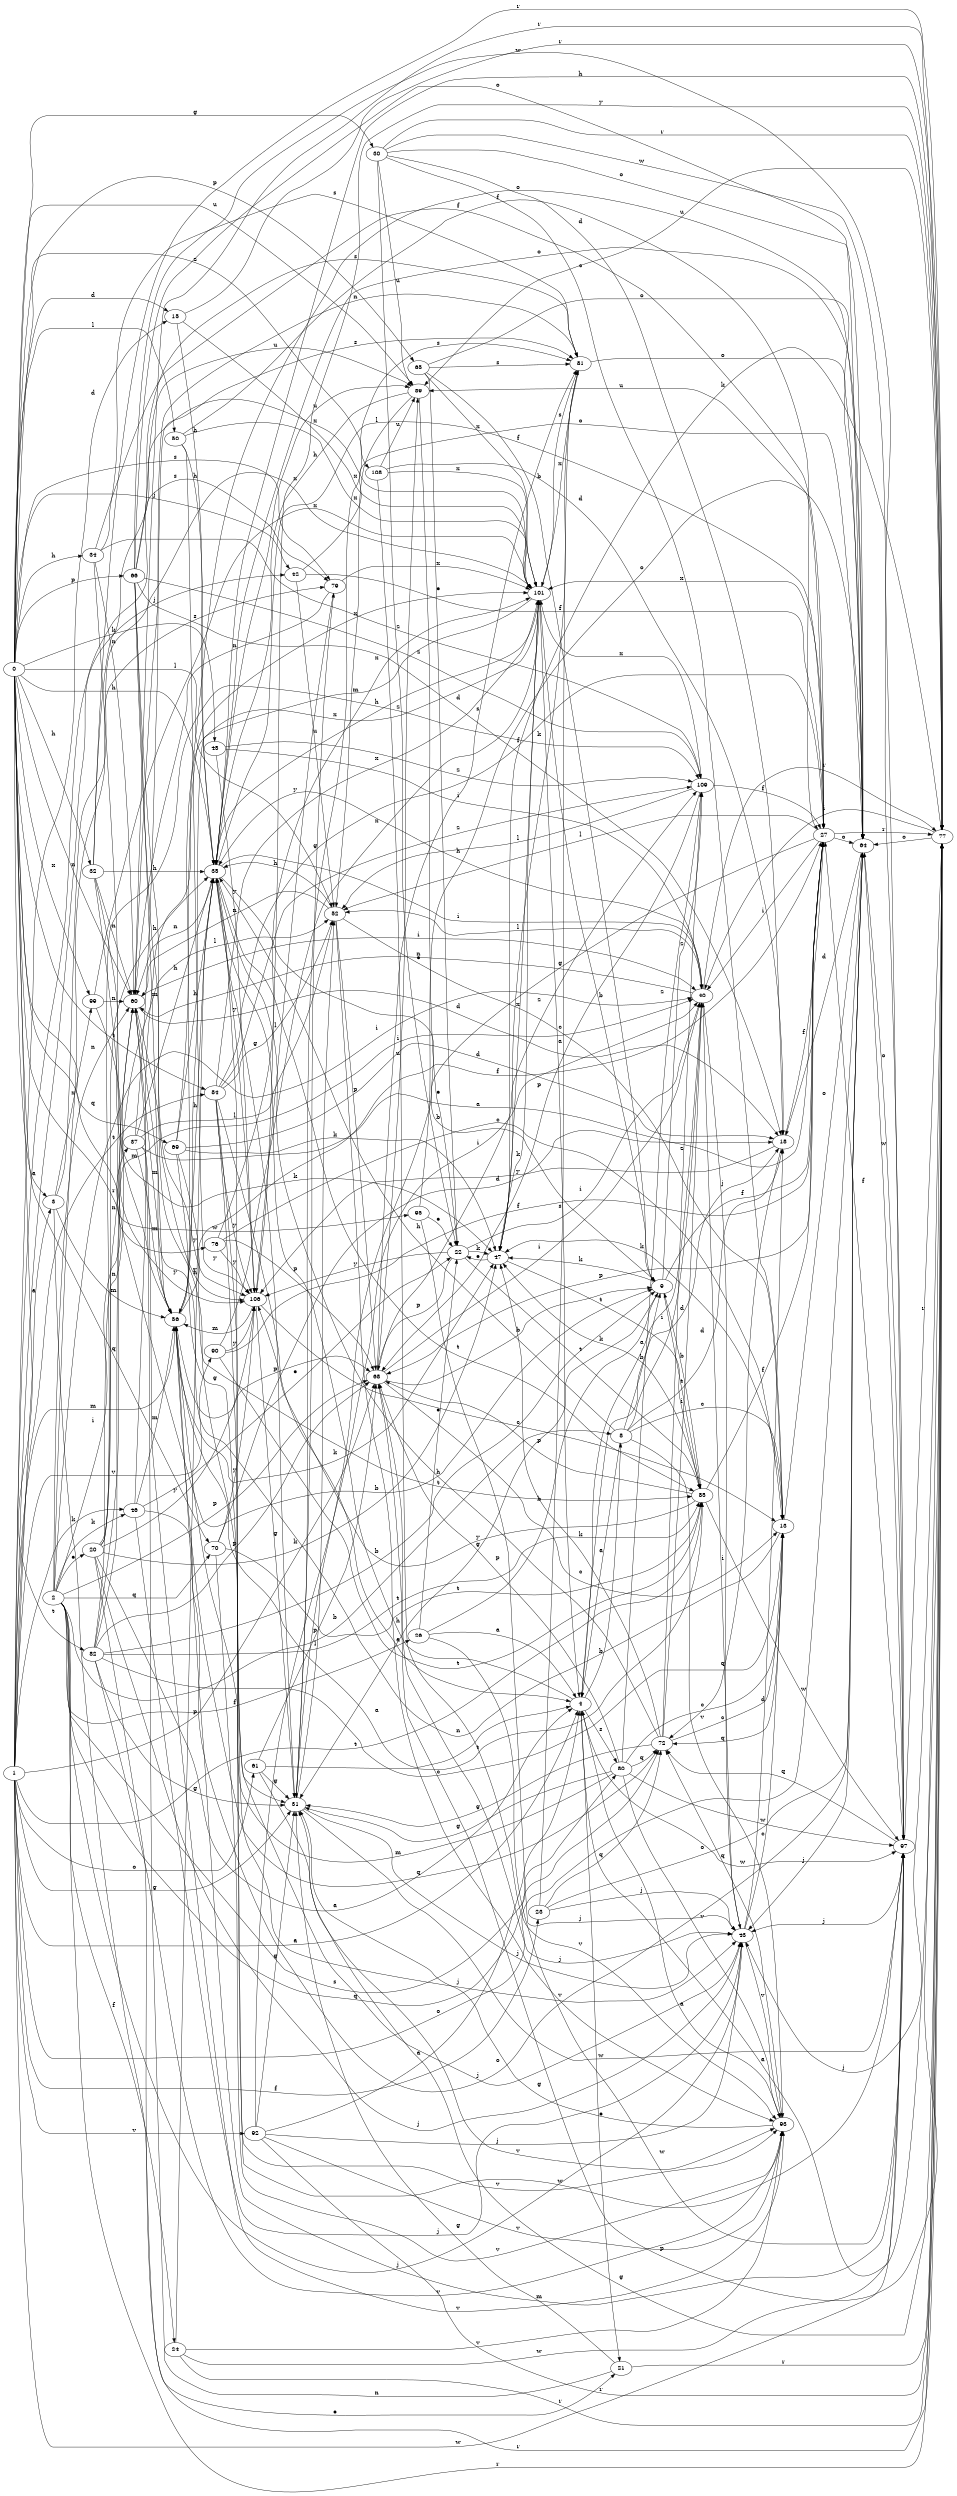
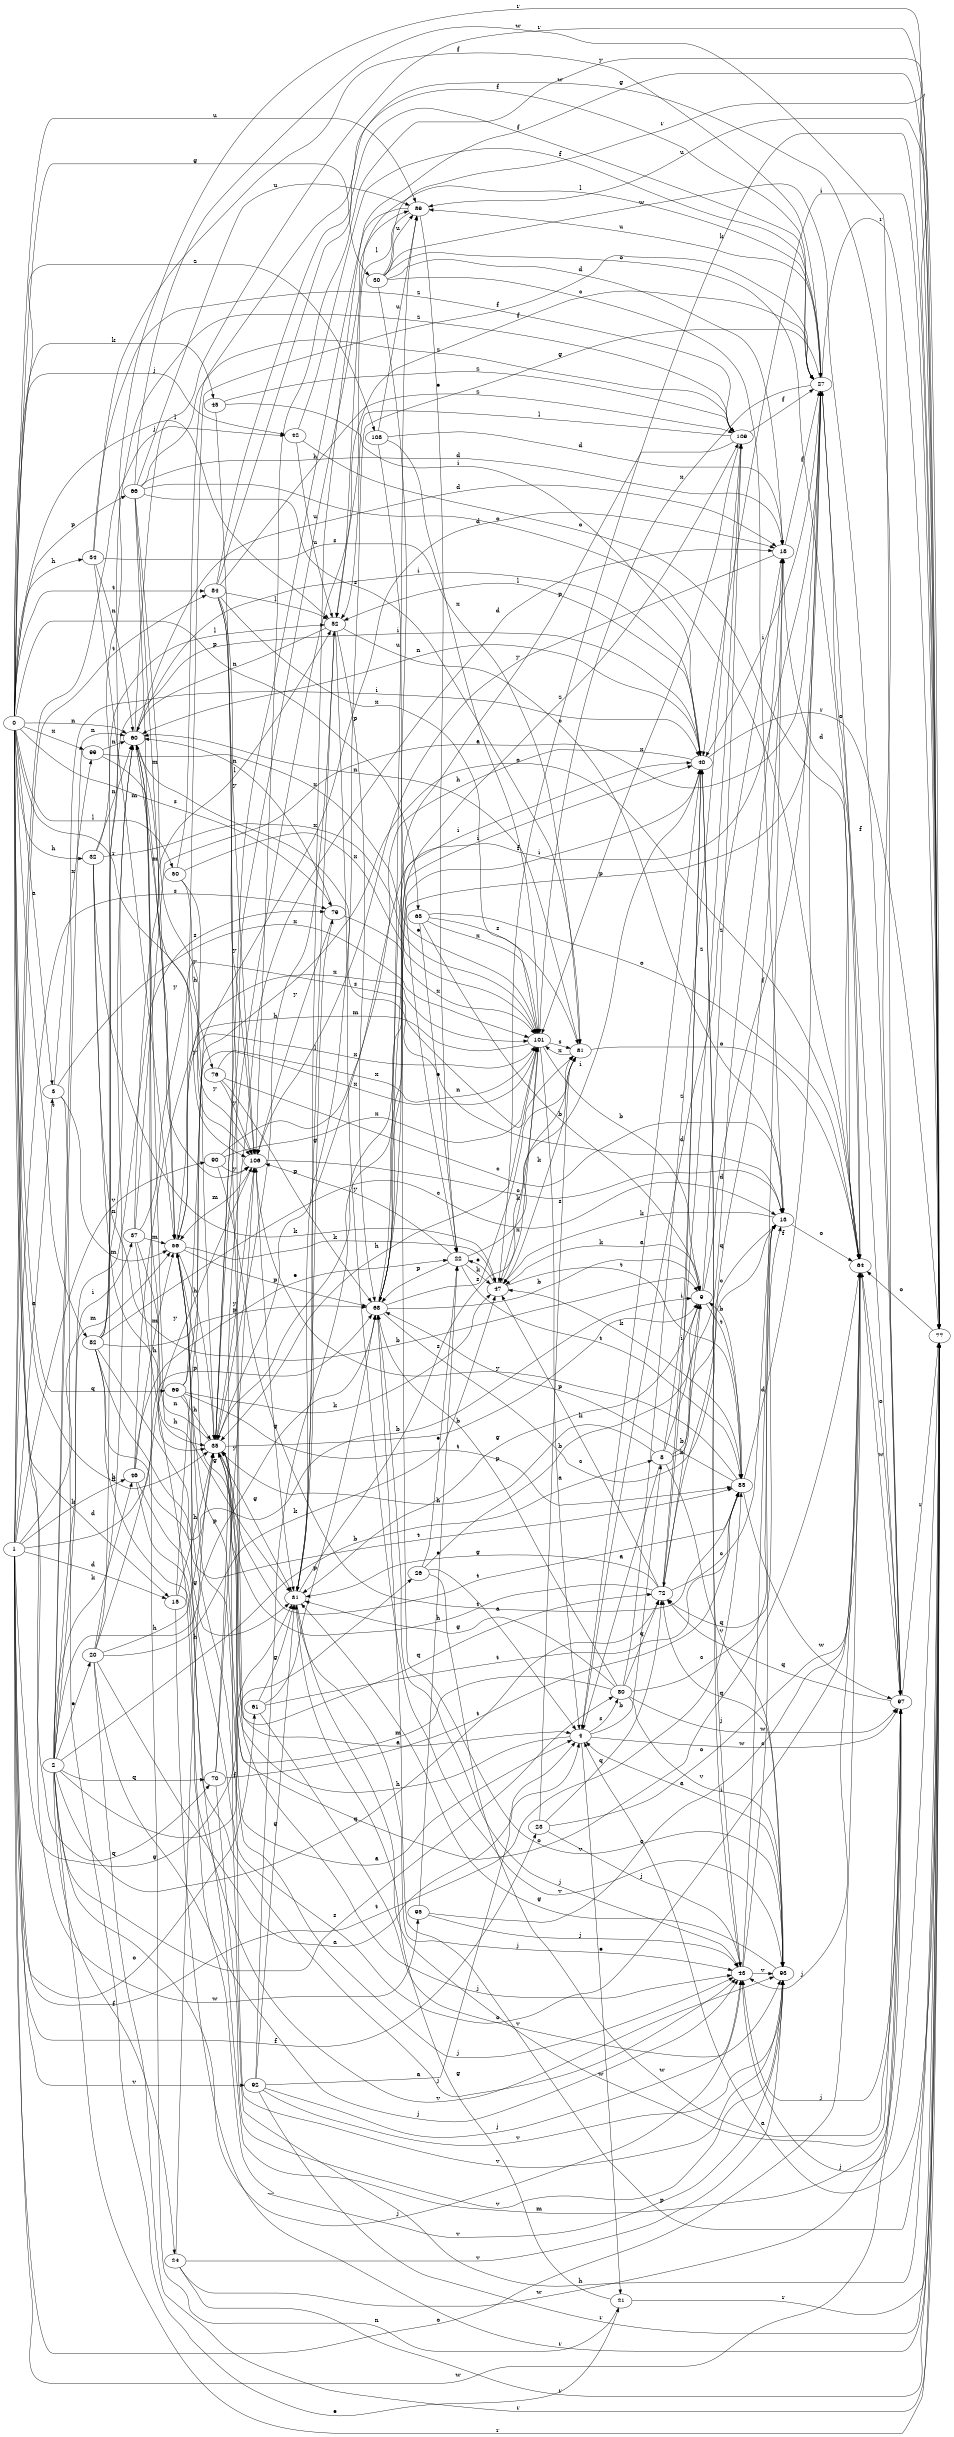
edge "106" -> "77": reversed
edge "72" -> "9": added, label "b"
edge "1" -> "4": removed, label "a"
